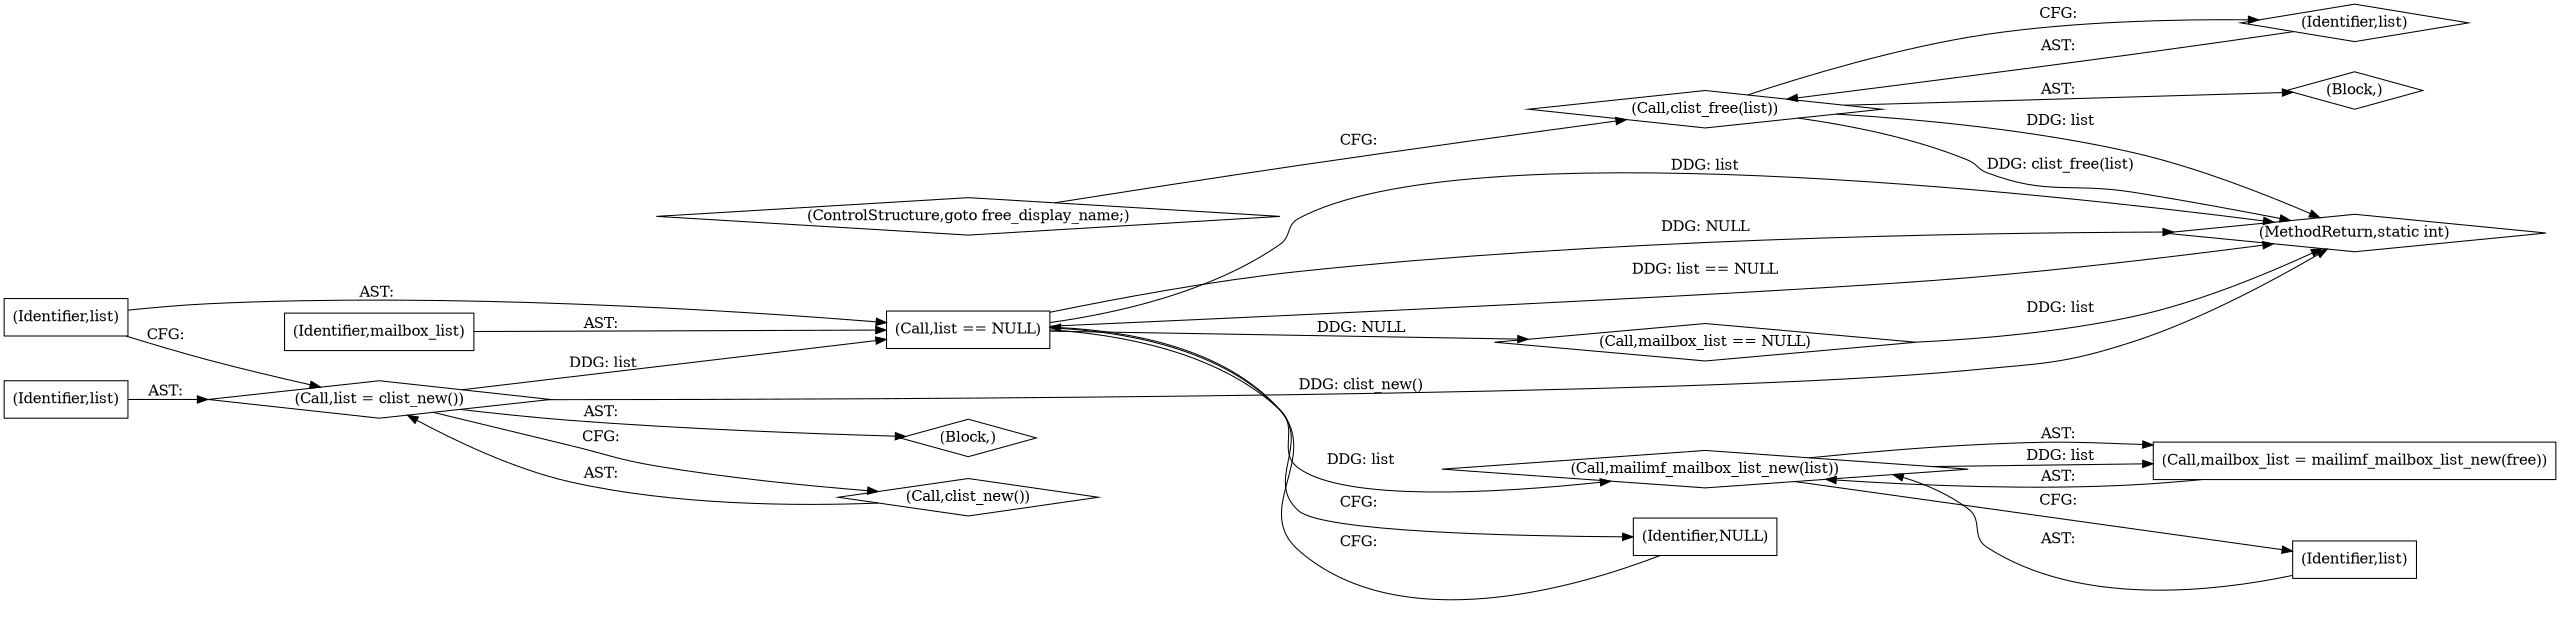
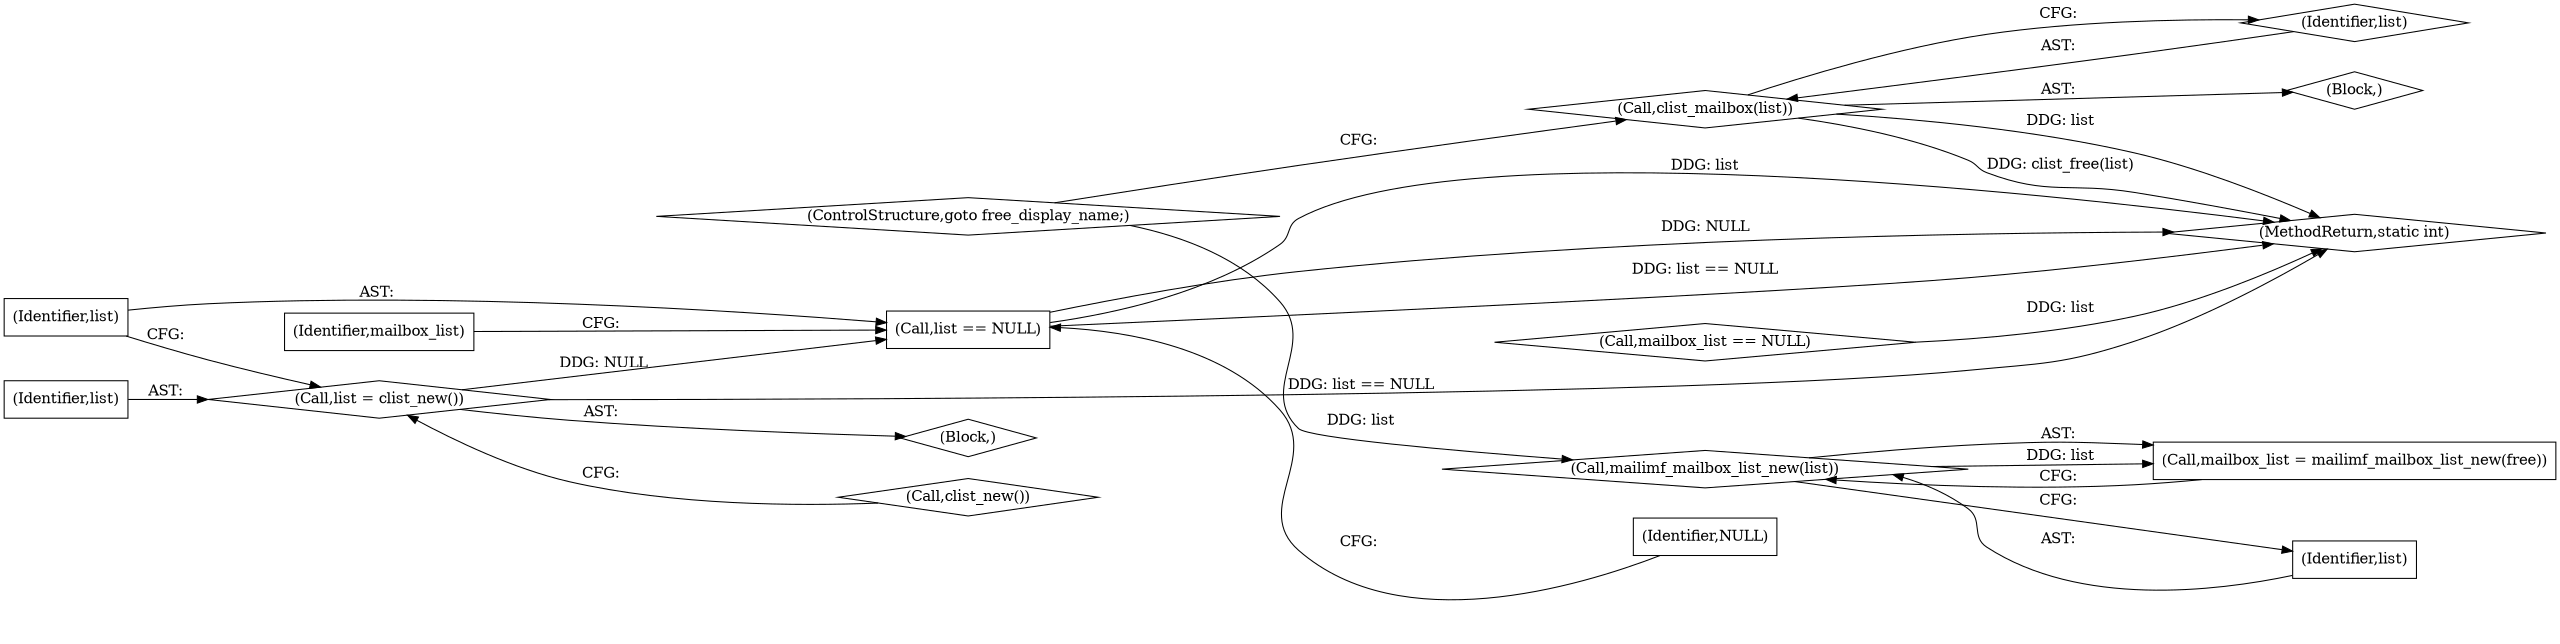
node "(Call,clist_free(list))": label "(Call,clist_free(list))" -> "(Call,clist_mailbox(list))"
edge "(Identifier,mailbox_list)" -> "(Call,list == NULL)": label "AST: " -> "CFG: "
edge "(Call,list == NULL)" -> "(Call,mailbox_list == NULL)": removed, label "DDG: NULL"
edge "(Call,list = clist_new())" -> "(Call,list == NULL)": label "DDG: list" -> "DDG: NULL"
edge "(Call,list = clist_new())" -> "(MethodReturn,static int)": label "DDG: clist_new()" -> "DDG: list == NULL"
edge "(Call,list = clist_new())" -> "(Call,clist_new())": removed, label "CFG:"
edge "(Call,list == NULL)" -> "(Call,mailimf_mailbox_list_new(list))": now "(ControlStructure,goto free_display_name;)" -> "(Call,mailimf_mailbox_list_new(list))"
edge "(Call,clist_new())" -> "(Call,list = clist_new())": label "AST: " -> "CFG: "
edge "(Call,mailbox_list = mailimf_mailbox_list_new(free))" -> "(Call,mailimf_mailbox_list_new(list))": label "AST: " -> "CFG: "
edge "(Call,list == NULL)" -> "(Identifier,NULL)": removed, label "CFG:"
